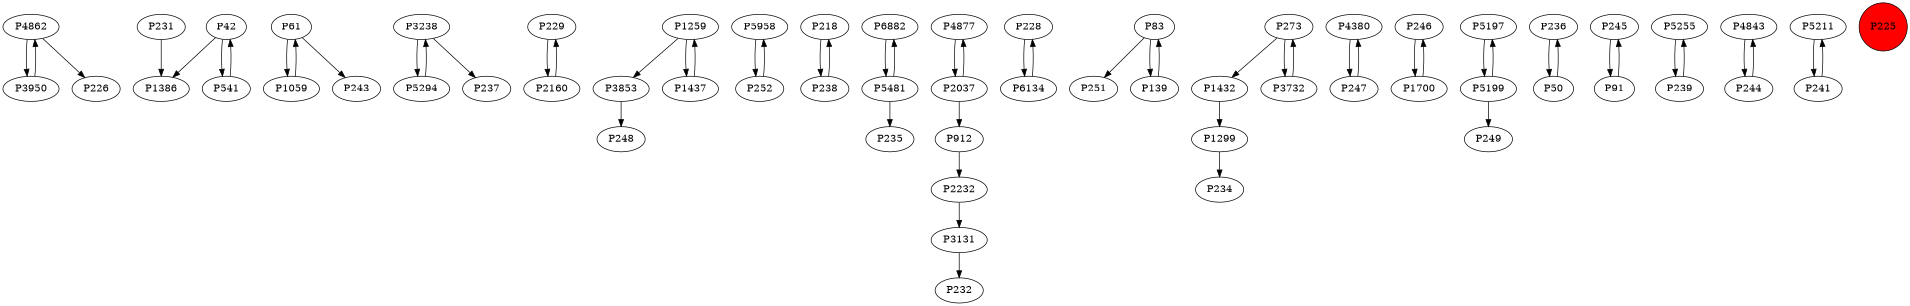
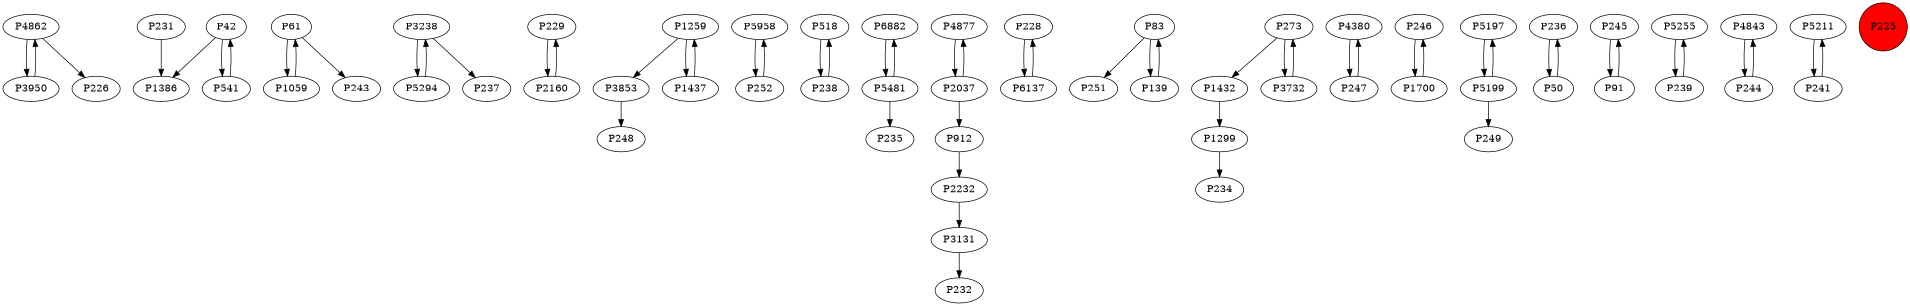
node "P218": label "P218" -> "P518"
node "P6134": label "P6134" -> "P6137"
